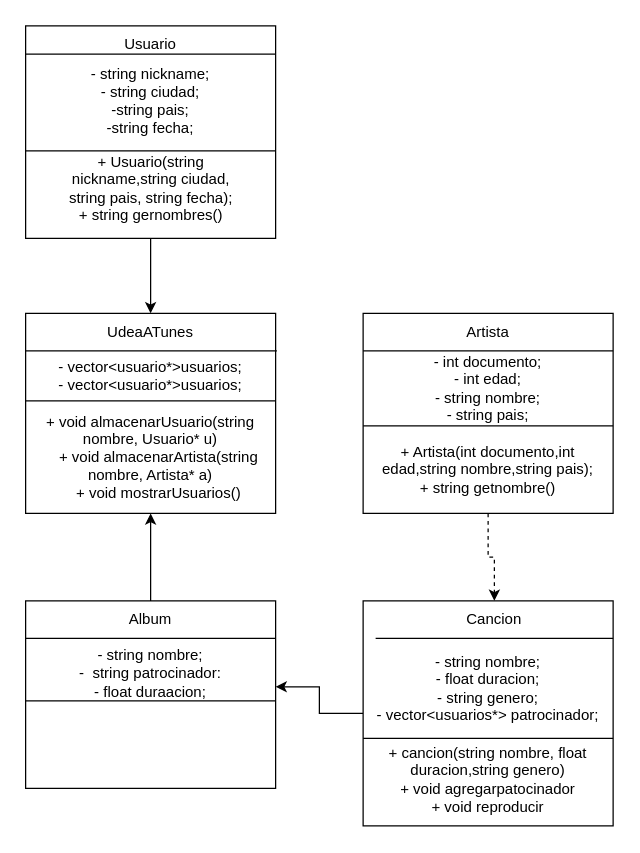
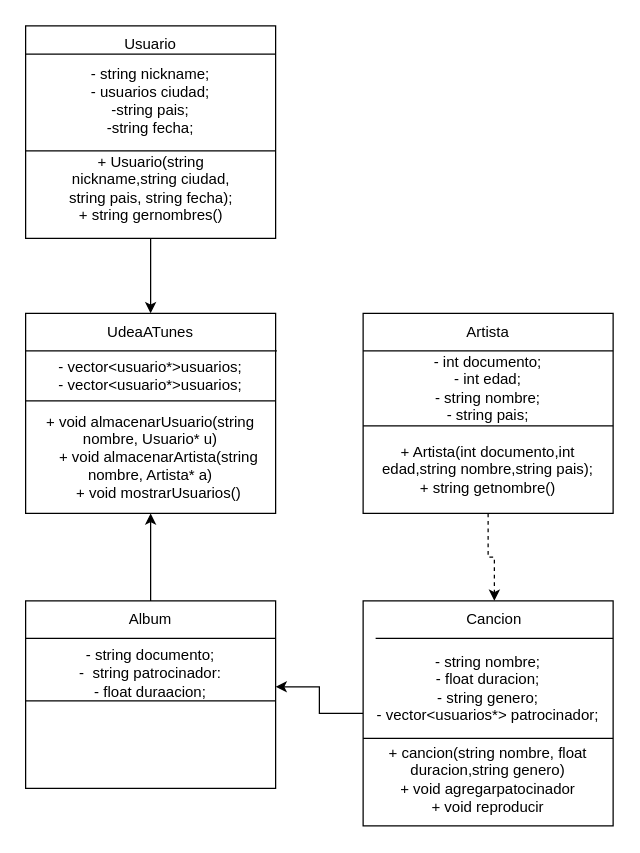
node "- string nickname; - string ciudad; -string pais; -string fecha;": label "- string nickname; - string ciudad; -string pais; -string fecha;" -> "- string nickname; - usuarios ciudad; -string pais; -string fecha;"
node "- string nombre; - string patrocinador: - float duraacion;": label "- string nombre; - string patrocinador: - float duraacion;" -> "- string documento; - string patrocinador: - float duraacion;"
